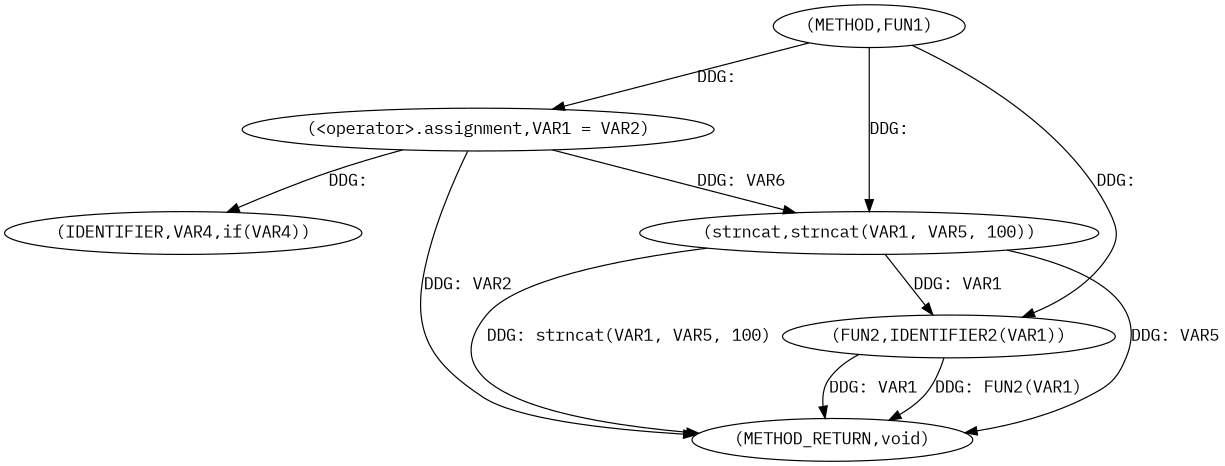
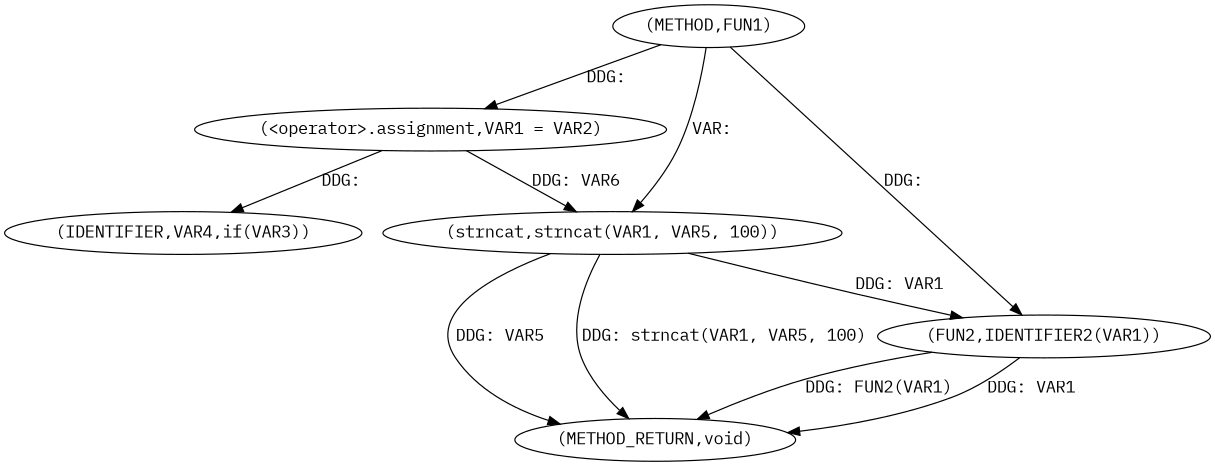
edge "(METHOD,FUN1)" -> "(strncat,strncat(VAR1, VAR5, 100))": label "DDG: " -> "VAR: "
node "(IDENTIFIER,VAR4,if(VAR4))": label "(IDENTIFIER,VAR4,if(VAR4))" -> "(IDENTIFIER,VAR4,if(VAR3))"
edge "(<operator>.assignment,VAR1 = VAR2)" -> "(METHOD_RETURN,void)": removed, label "DDG: VAR2"
